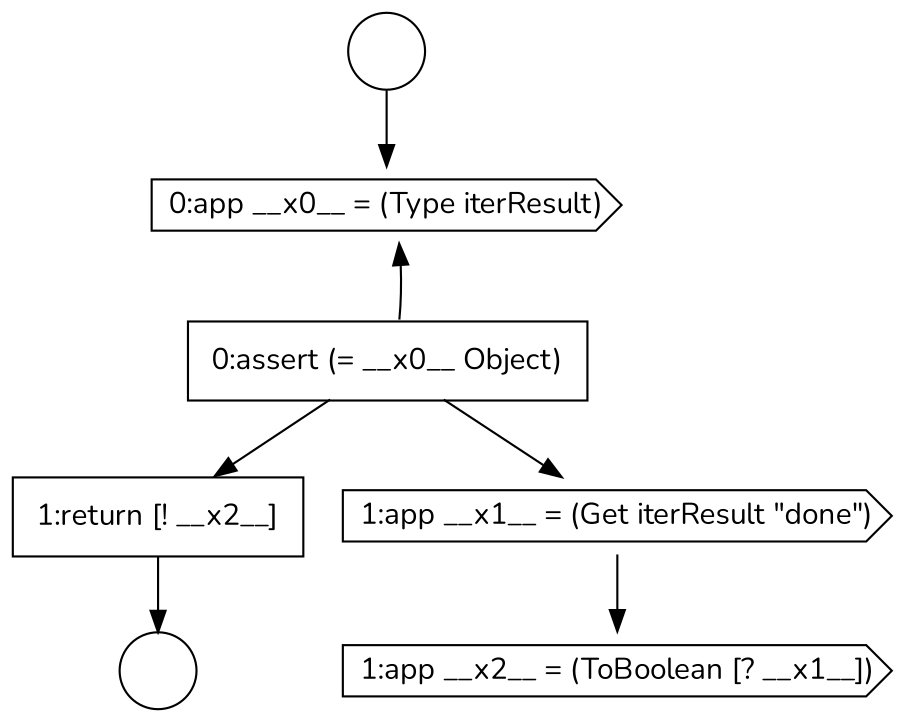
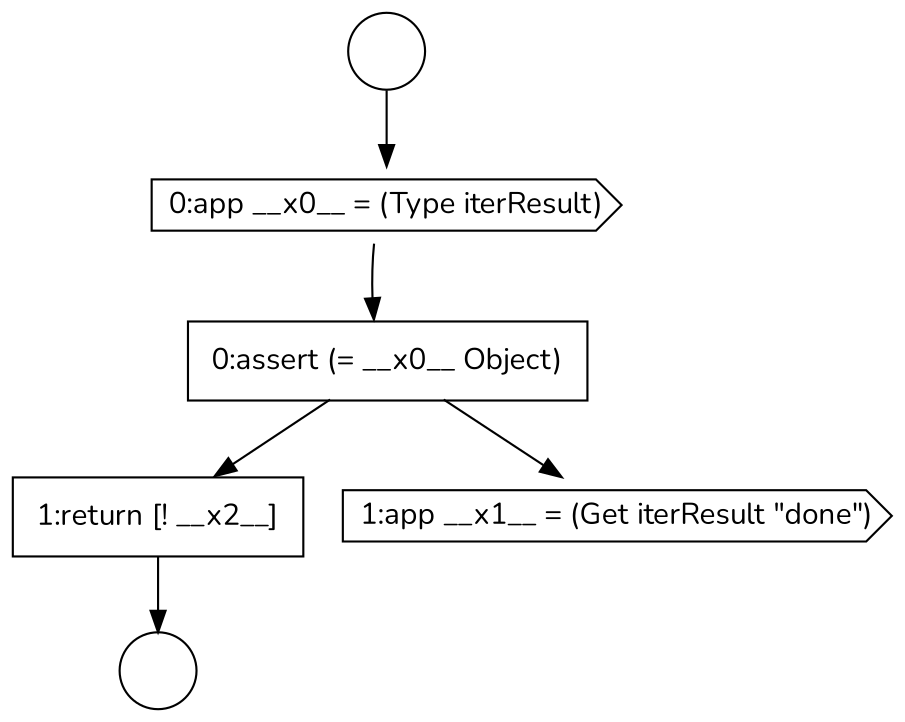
edge "0:assert (= __x0__ Object)" -> "0:app __x0__ = (Type iterResult)": reversed
node "1:app __x2__ = (ToBoolean [? __x1__])": removed
